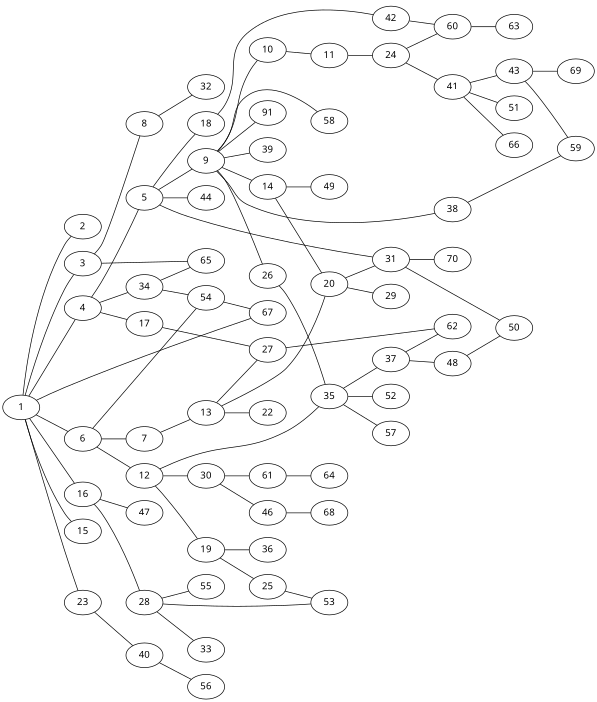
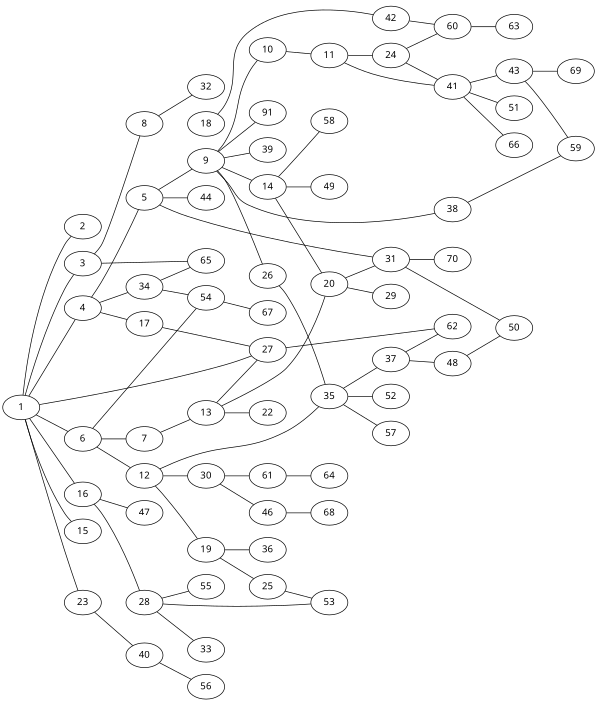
edge "11" -- "41": added
edge "58" -- "9": now "58" -- "14"
edge "18" -- "5": removed
edge "67" -- "1": now "27" -- "1"
